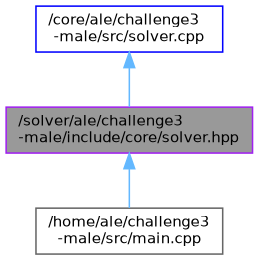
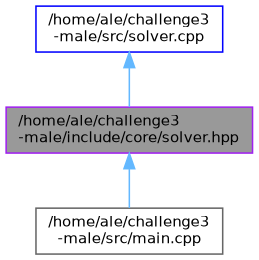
node "/core/ale/challenge3 -male/src/solver.cpp": label "/core/ale/challenge3 -male/src/solver.cpp" -> "/home/ale/challenge3 -male/src/solver.cpp"
node "/solver/ale/challenge3 -male/include/core/solver.hpp": label "/solver/ale/challenge3 -male/include/core/solver.hpp" -> "/home/ale/challenge3 -male/include/core/solver.hpp"
